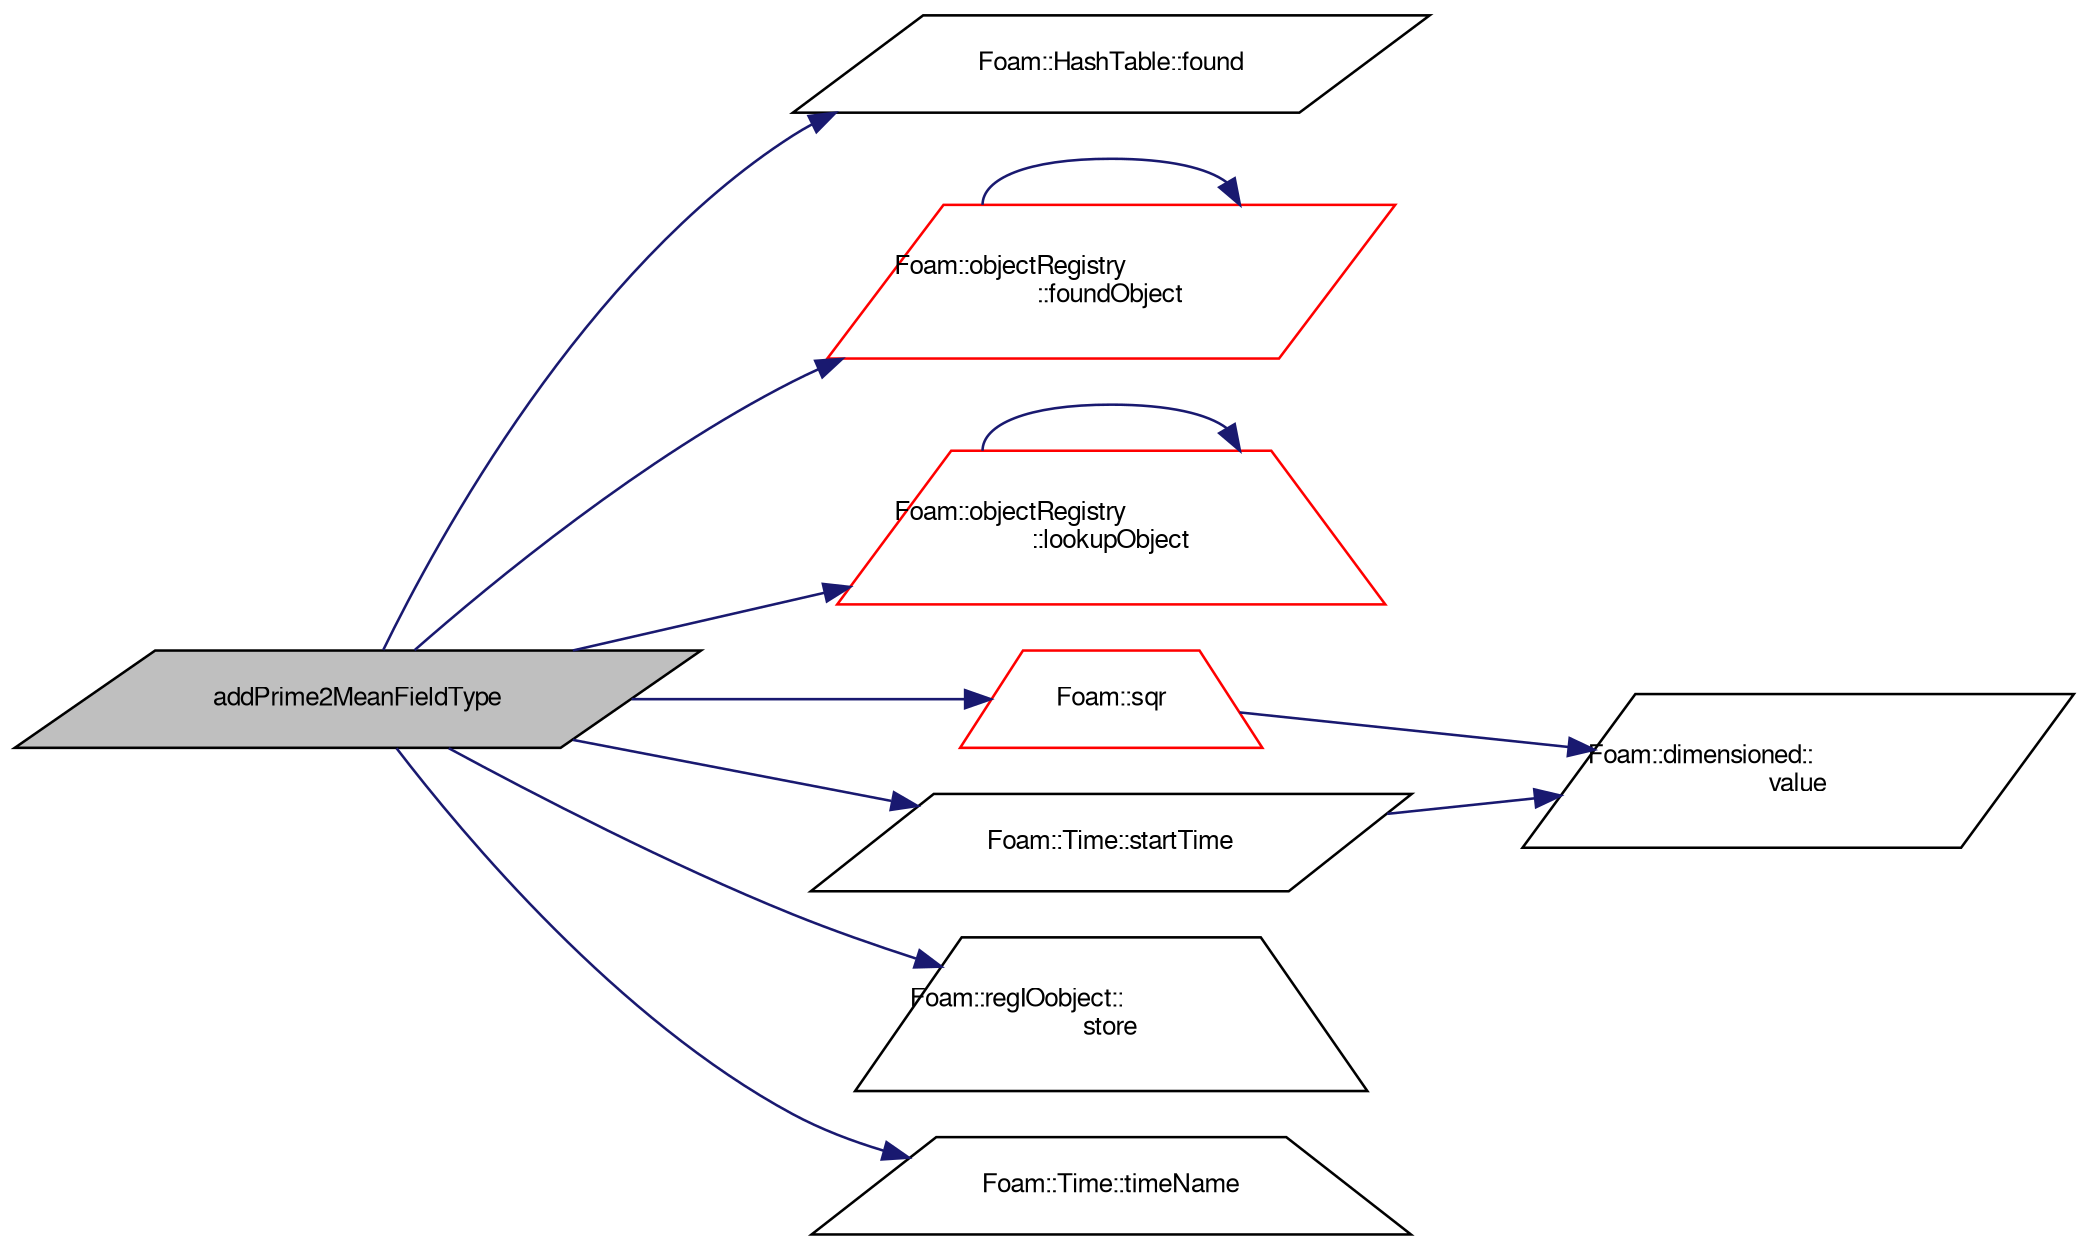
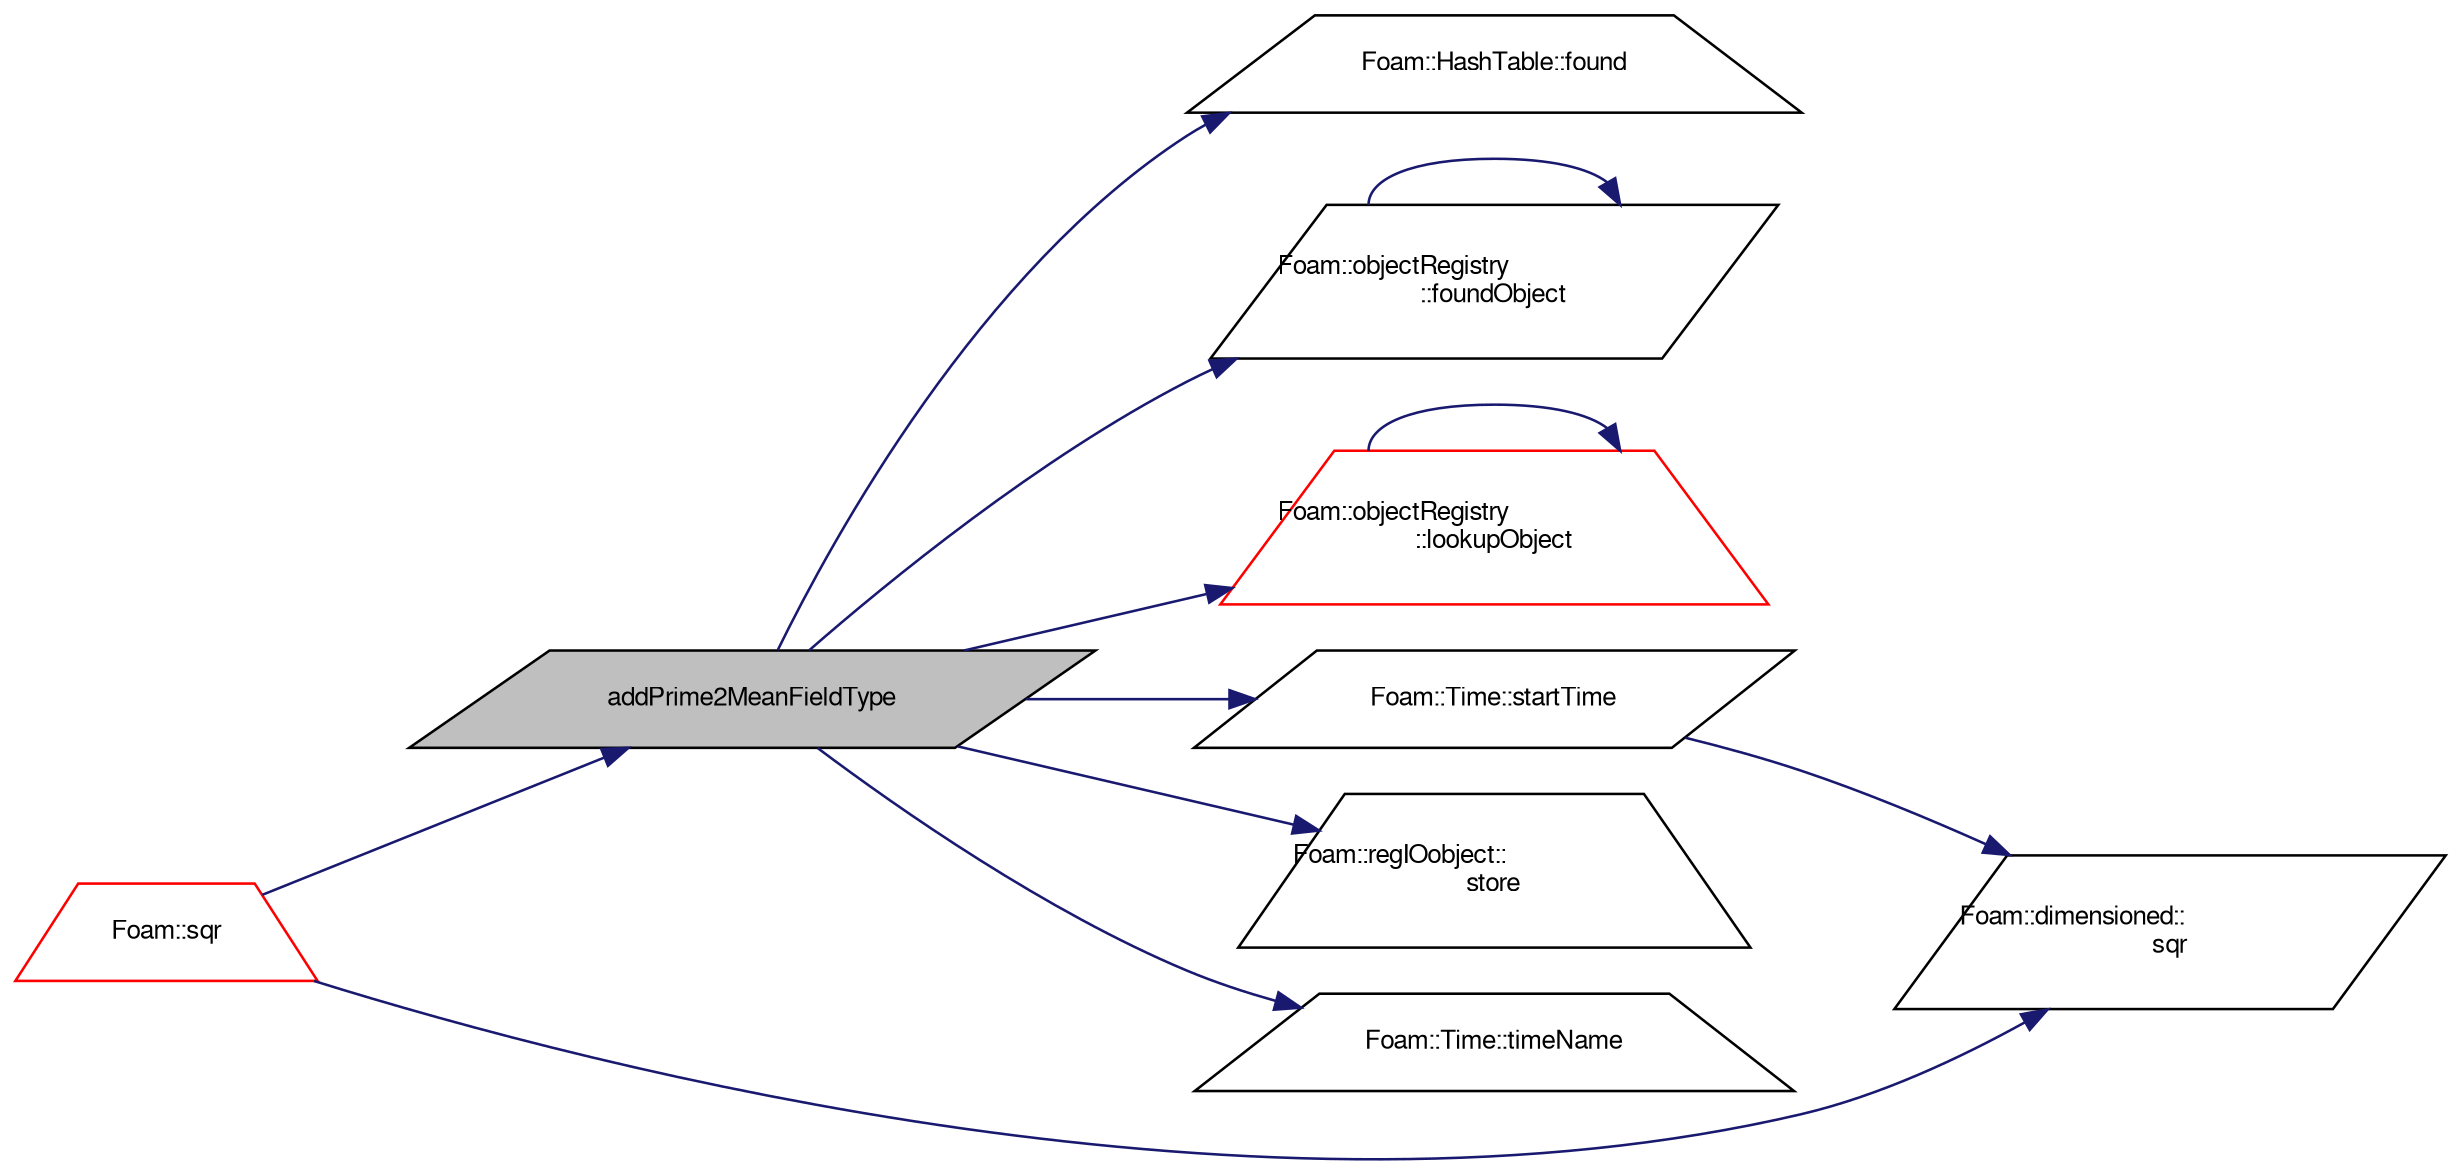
node "Foam::HashTable::found": shape parallelogram -> trapezium
node "Foam::objectRegistry ::foundObject": color red -> black
edge "addPrime2MeanFieldType" -> "Foam::sqr": reversed
node "Foam::dimensioned:: value": label "Foam::dimensioned:: value" -> "Foam::dimensioned:: sqr"
